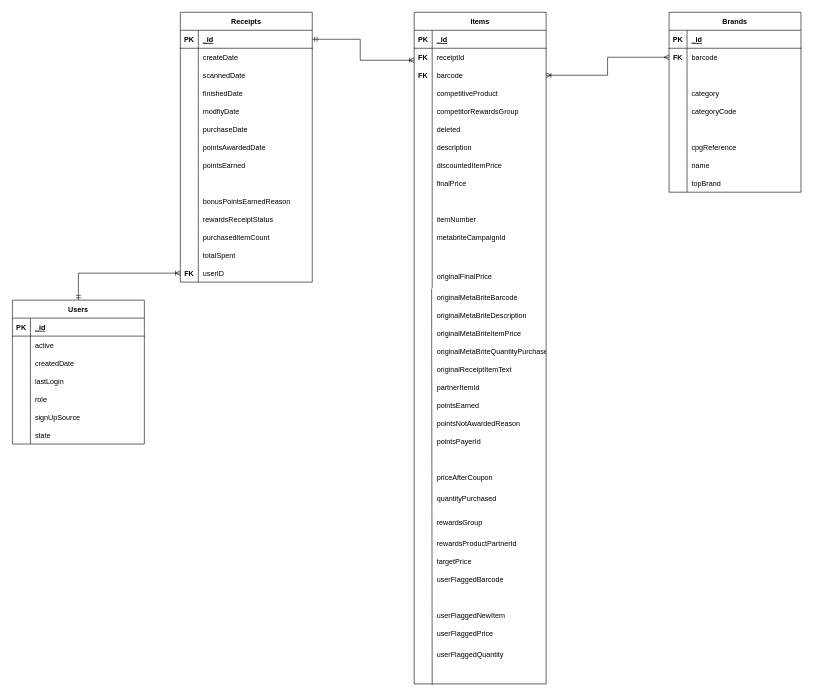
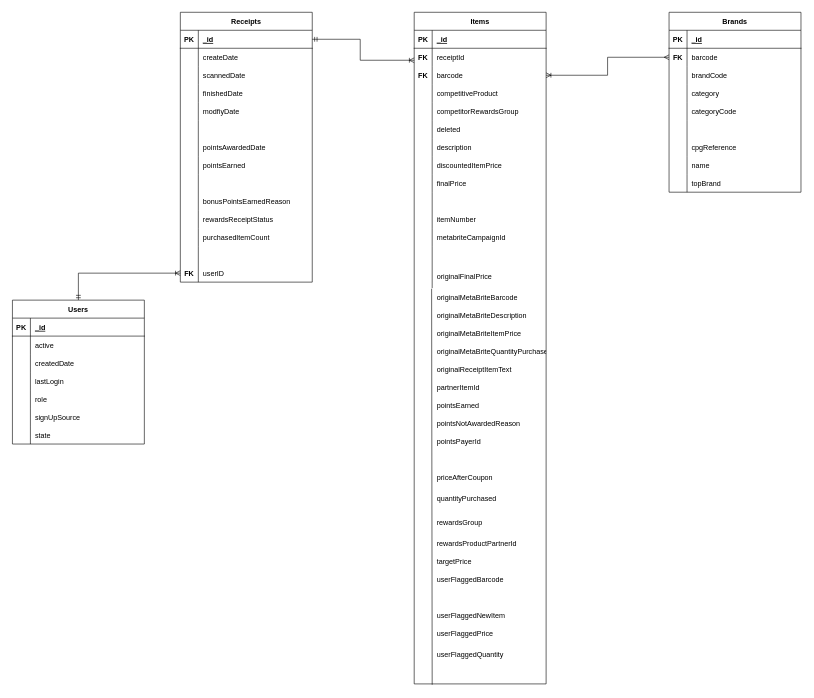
node "brandCode": added
node "purchaseDate": removed
node "totalSpent": removed
